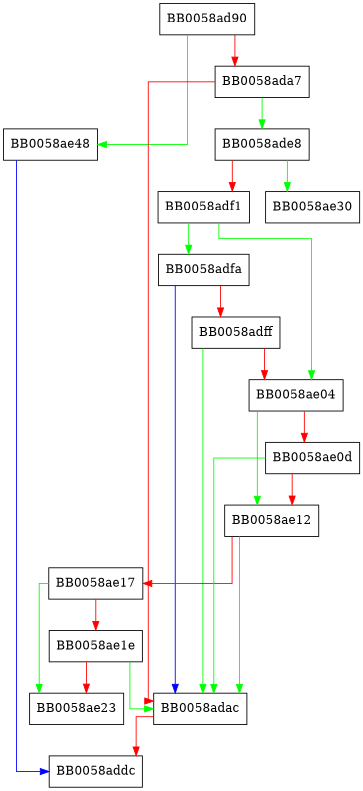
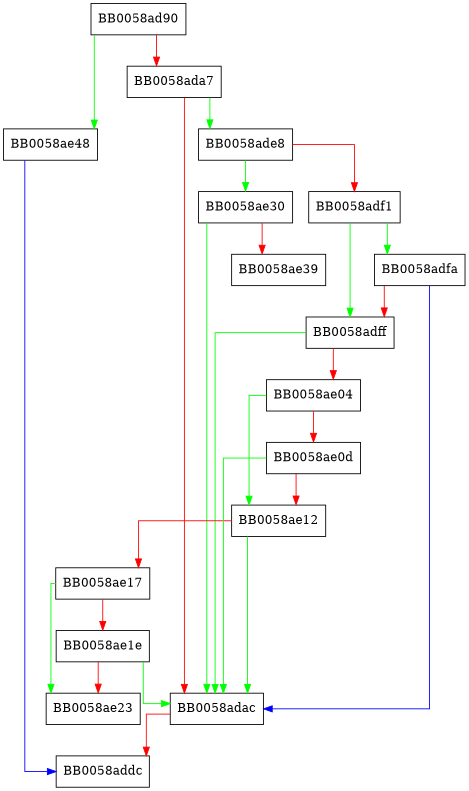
edge "BB0058adf1" -> "BB0058ae04": now "BB0058adf1" -> "BB0058adff"
node "BB0058ae39": added
edge "BB0058ae30" -> "BB0058adac": added
